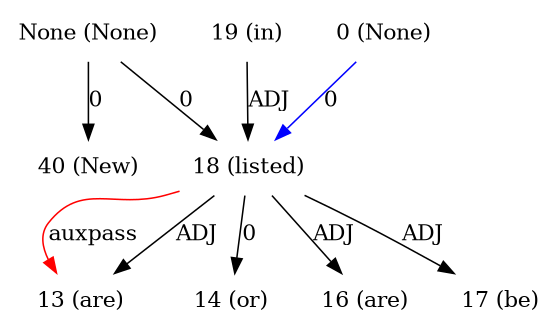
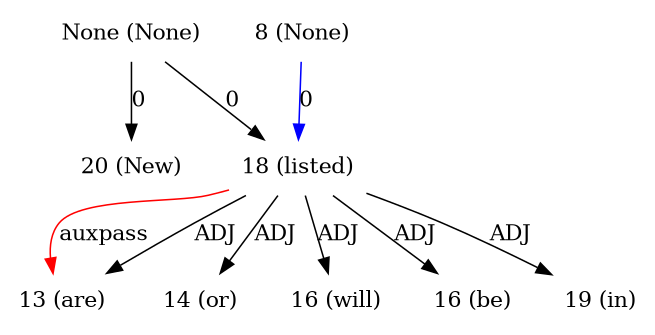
node "0 (None)": label "0 (None)" -> "8 (None)"
edge "19 (in)" -> "18 (listed)": reversed
node "40 (New)": label "40 (New)" -> "20 (New)"
edge "18 (listed)" -> "14 (or)": label "0" -> "ADJ"
node "16 (are)": label "16 (are)" -> "16 (will)"
node "17 (be)": label "17 (be)" -> "16 (be)"
